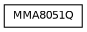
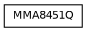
node "MMA8051Q": label "MMA8051Q" -> "MMA8451Q"
